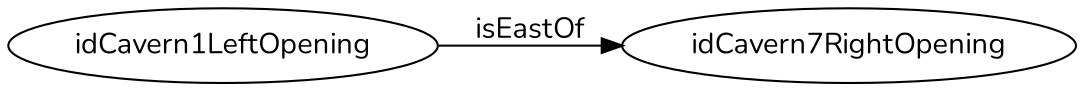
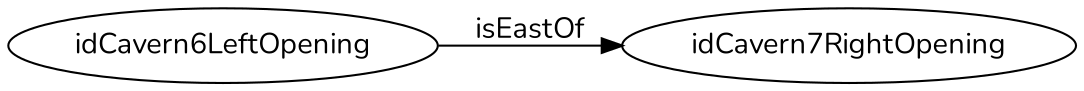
node "idCavern1LeftOpening": label "idCavern1LeftOpening" -> "idCavern6LeftOpening"
